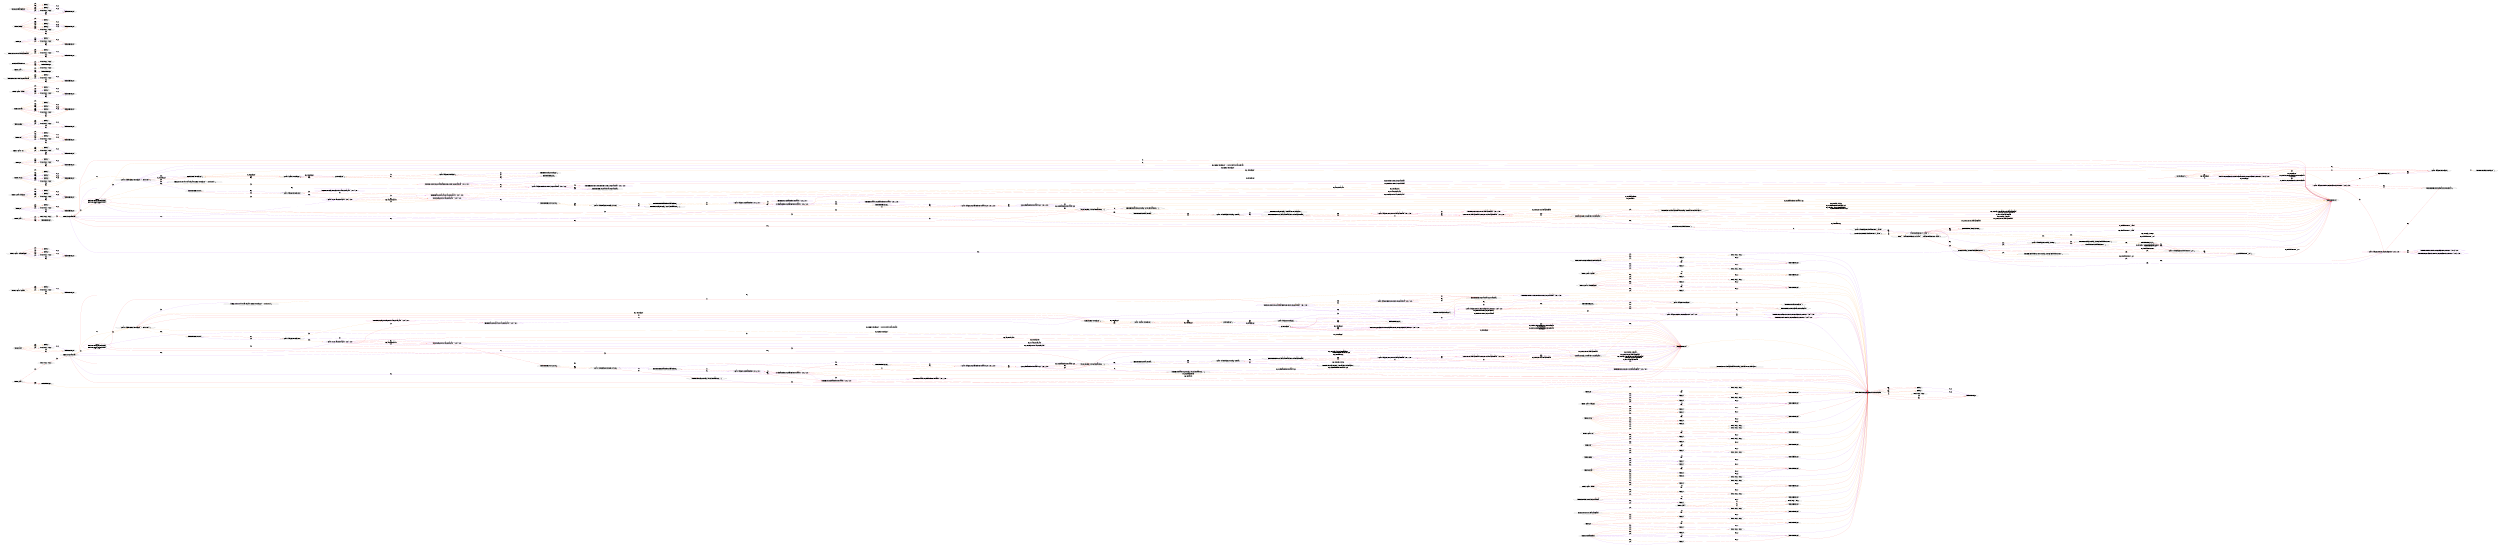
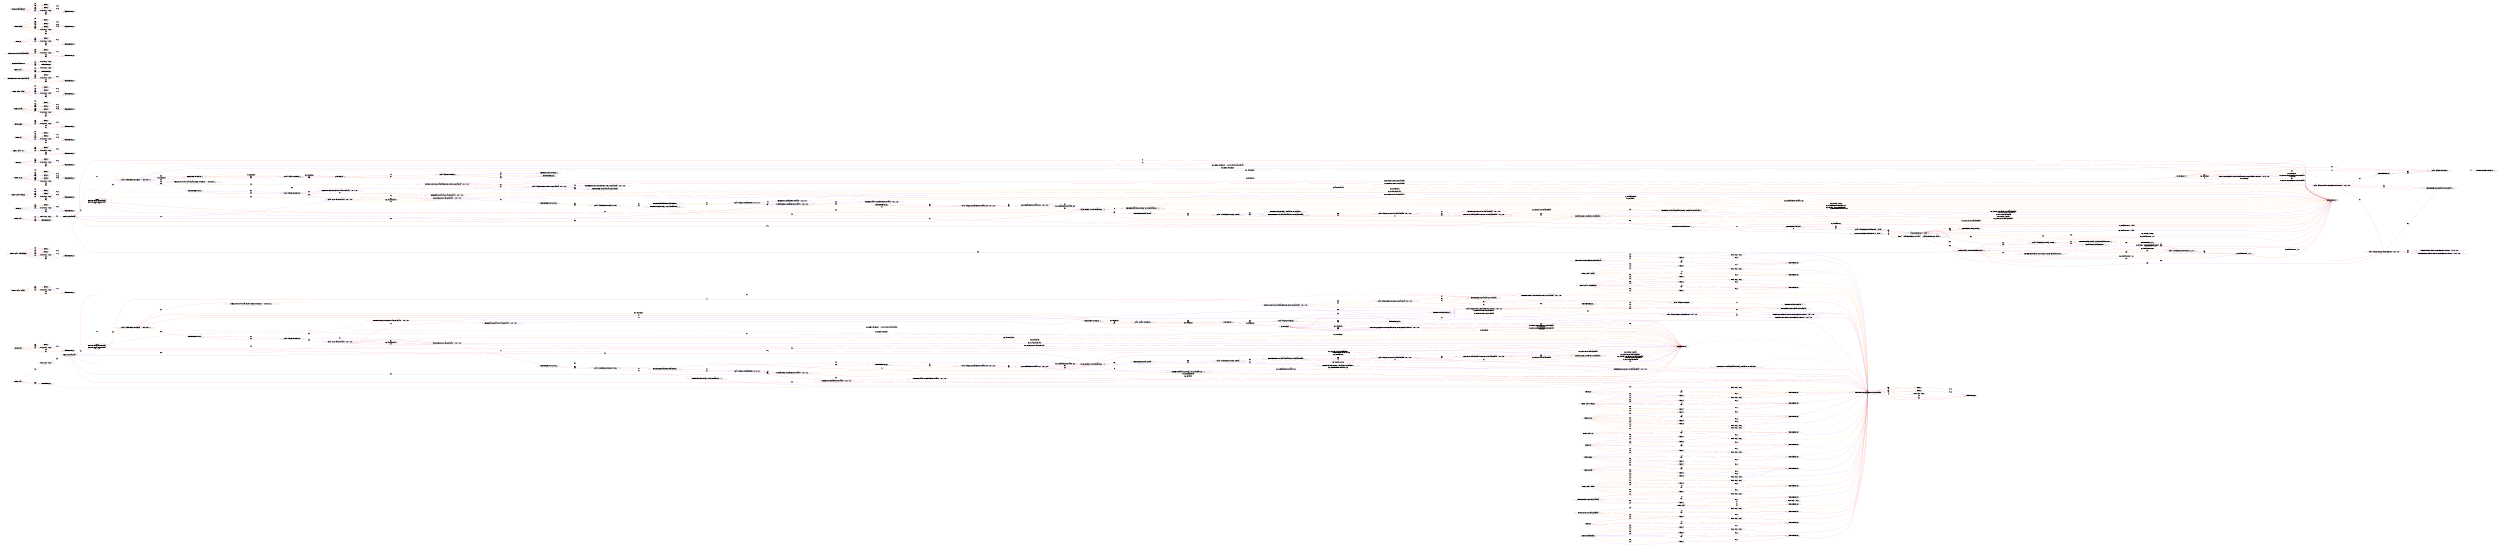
node "(FIELD_IDENTIFIER,Started,Started)": added
edge "(Started,embedded_test_server()->Started())" -> "(<operator>.indirectFieldAccess,test_config_->SetInteger)": added, label "CDG:"
